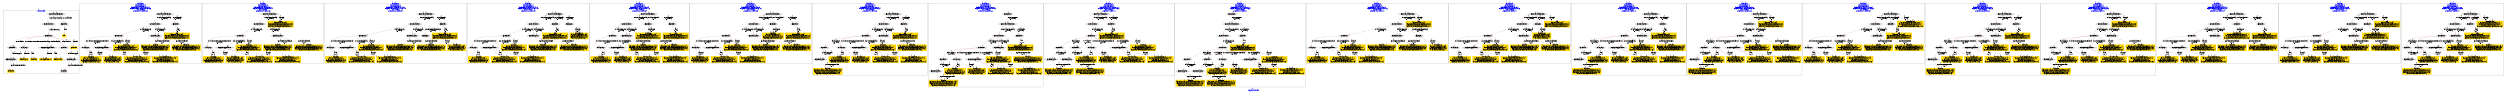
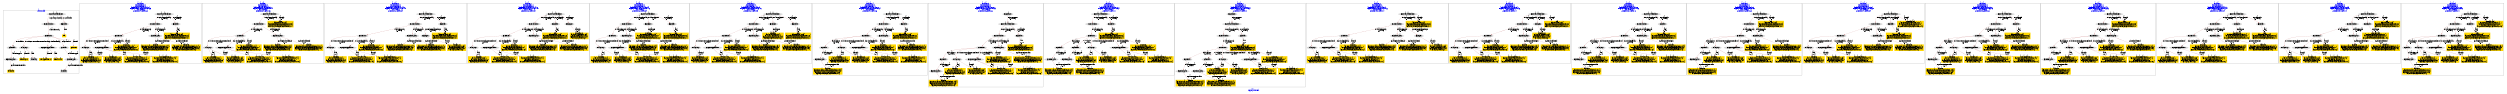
node "nationality": fillcolor gold -> lightgray
